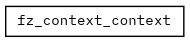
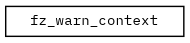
node "fz_context_context": label "fz_context_context" -> "fz_warn_context"
